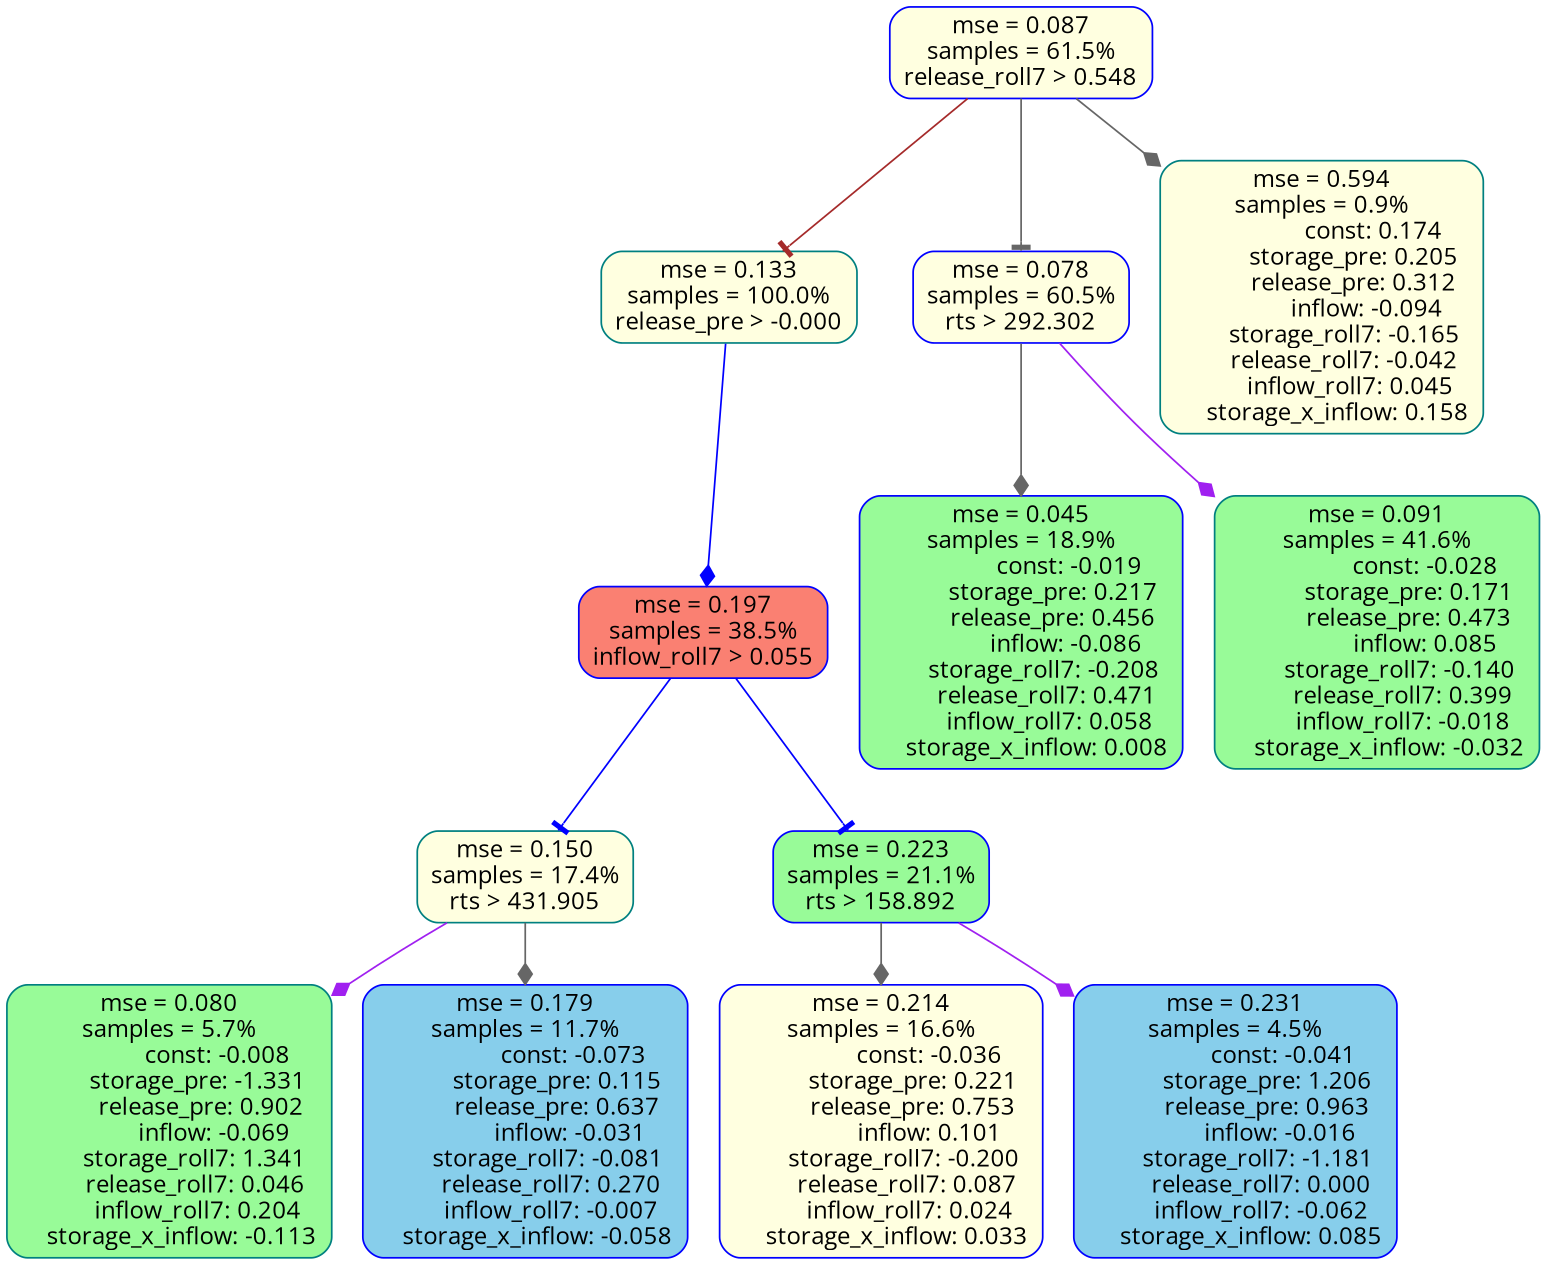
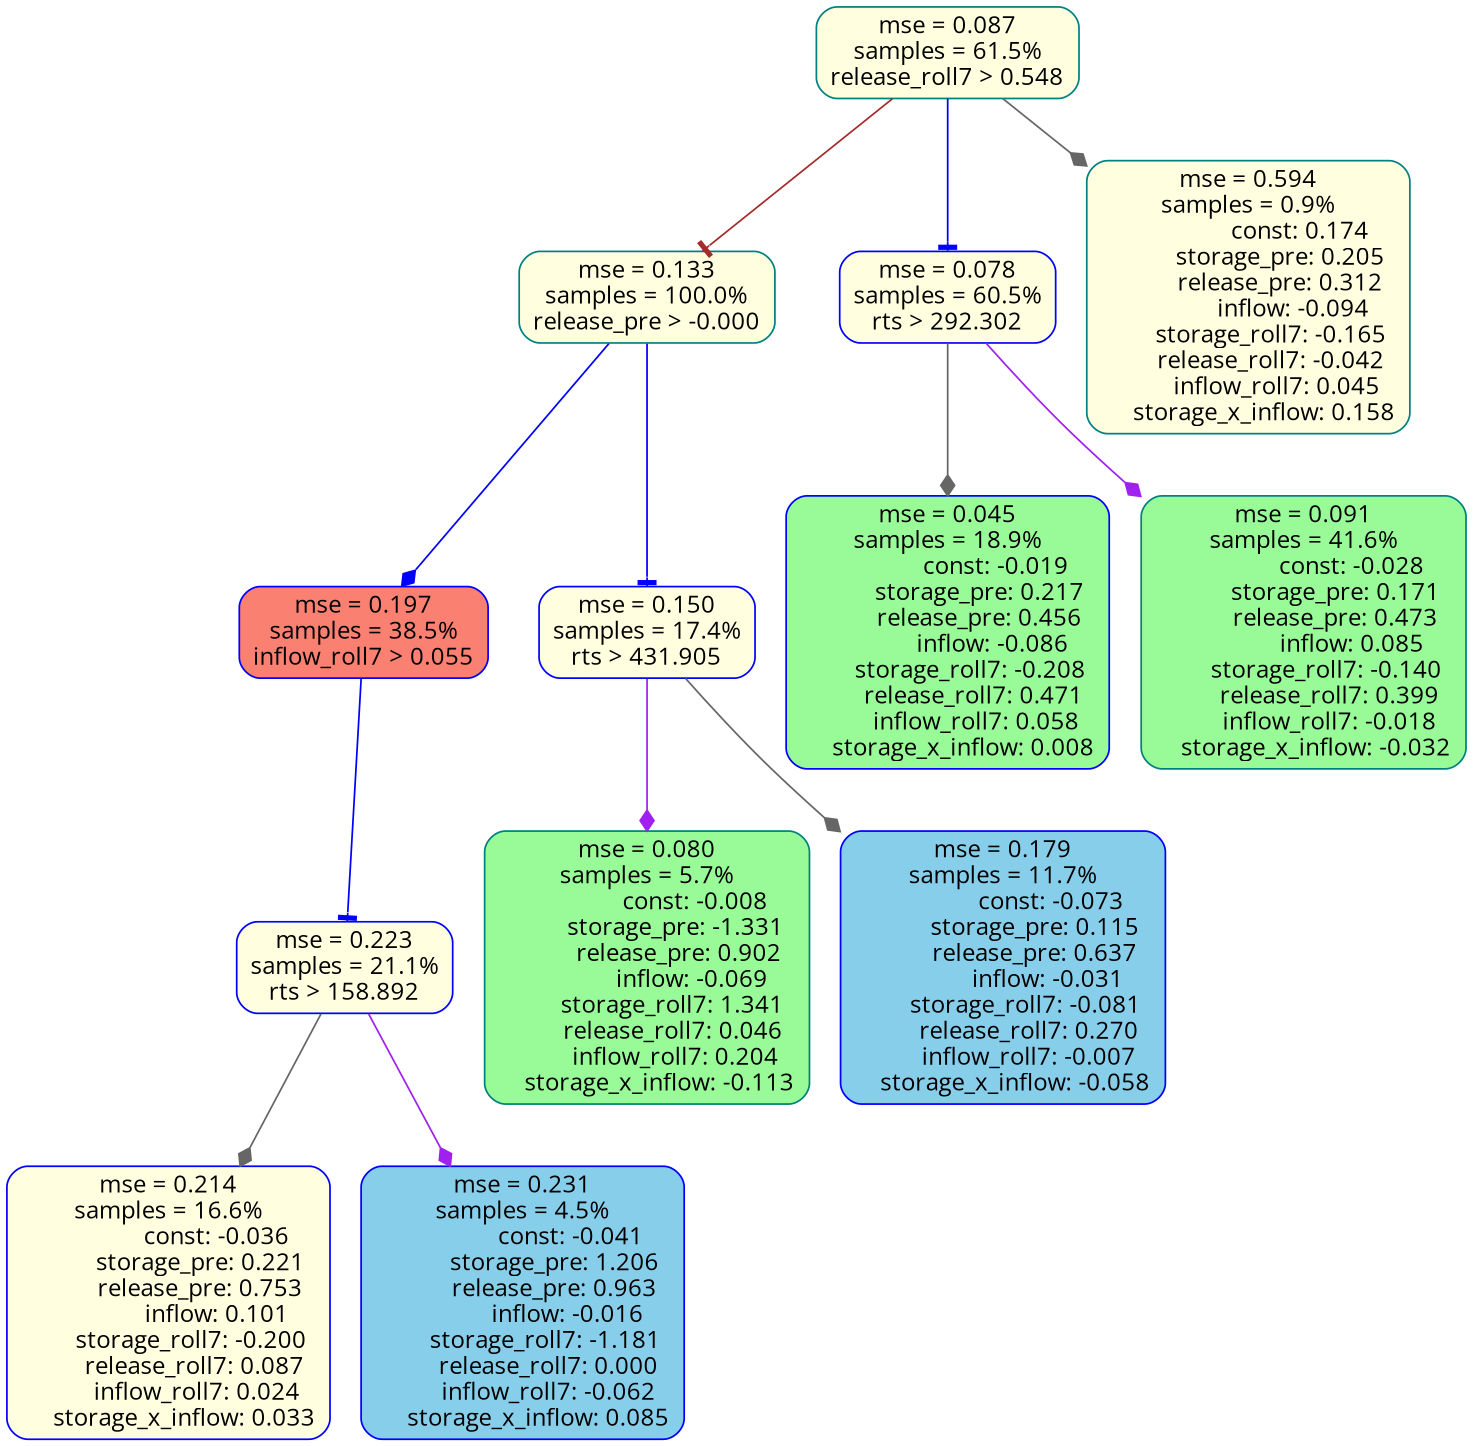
node "mse = 0.087 samples = 61.5% release_roll7 > 0.548": color blue -> teal
edge "mse = 0.087 samples = 61.5% release_roll7 > 0.548" -> "mse = 0.078 samples = 60.5% rts > 292.302": color gray40 -> blue
edge "mse = 0.197 samples = 38.5% inflow_roll7 > 0.055" -> "mse = 0.150 samples = 17.4% rts > 431.905": now "mse = 0.133 samples = 100.0% release_pre > -0.000" -> "mse = 0.150 samples = 17.4% rts > 431.905"
node "mse = 0.150 samples = 17.4% rts > 431.905": color teal -> blue
node "mse = 0.223 samples = 21.1% rts > 158.892": fillcolor palegreen -> lightyellow
